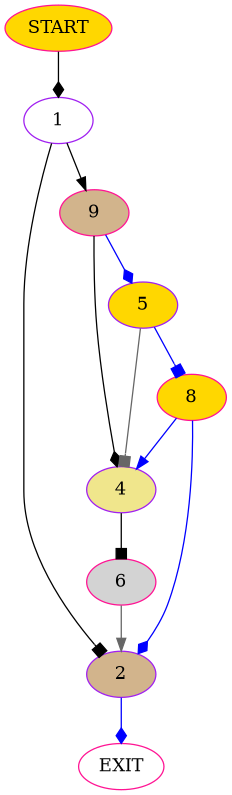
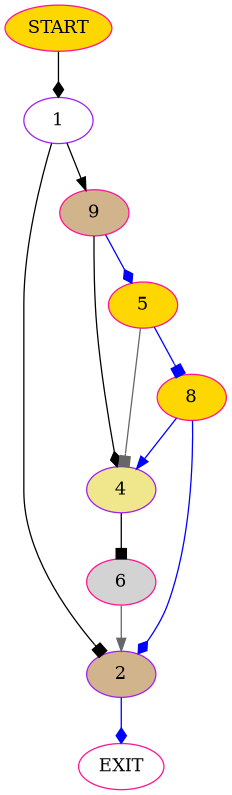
node "5": color purple -> deeppink
